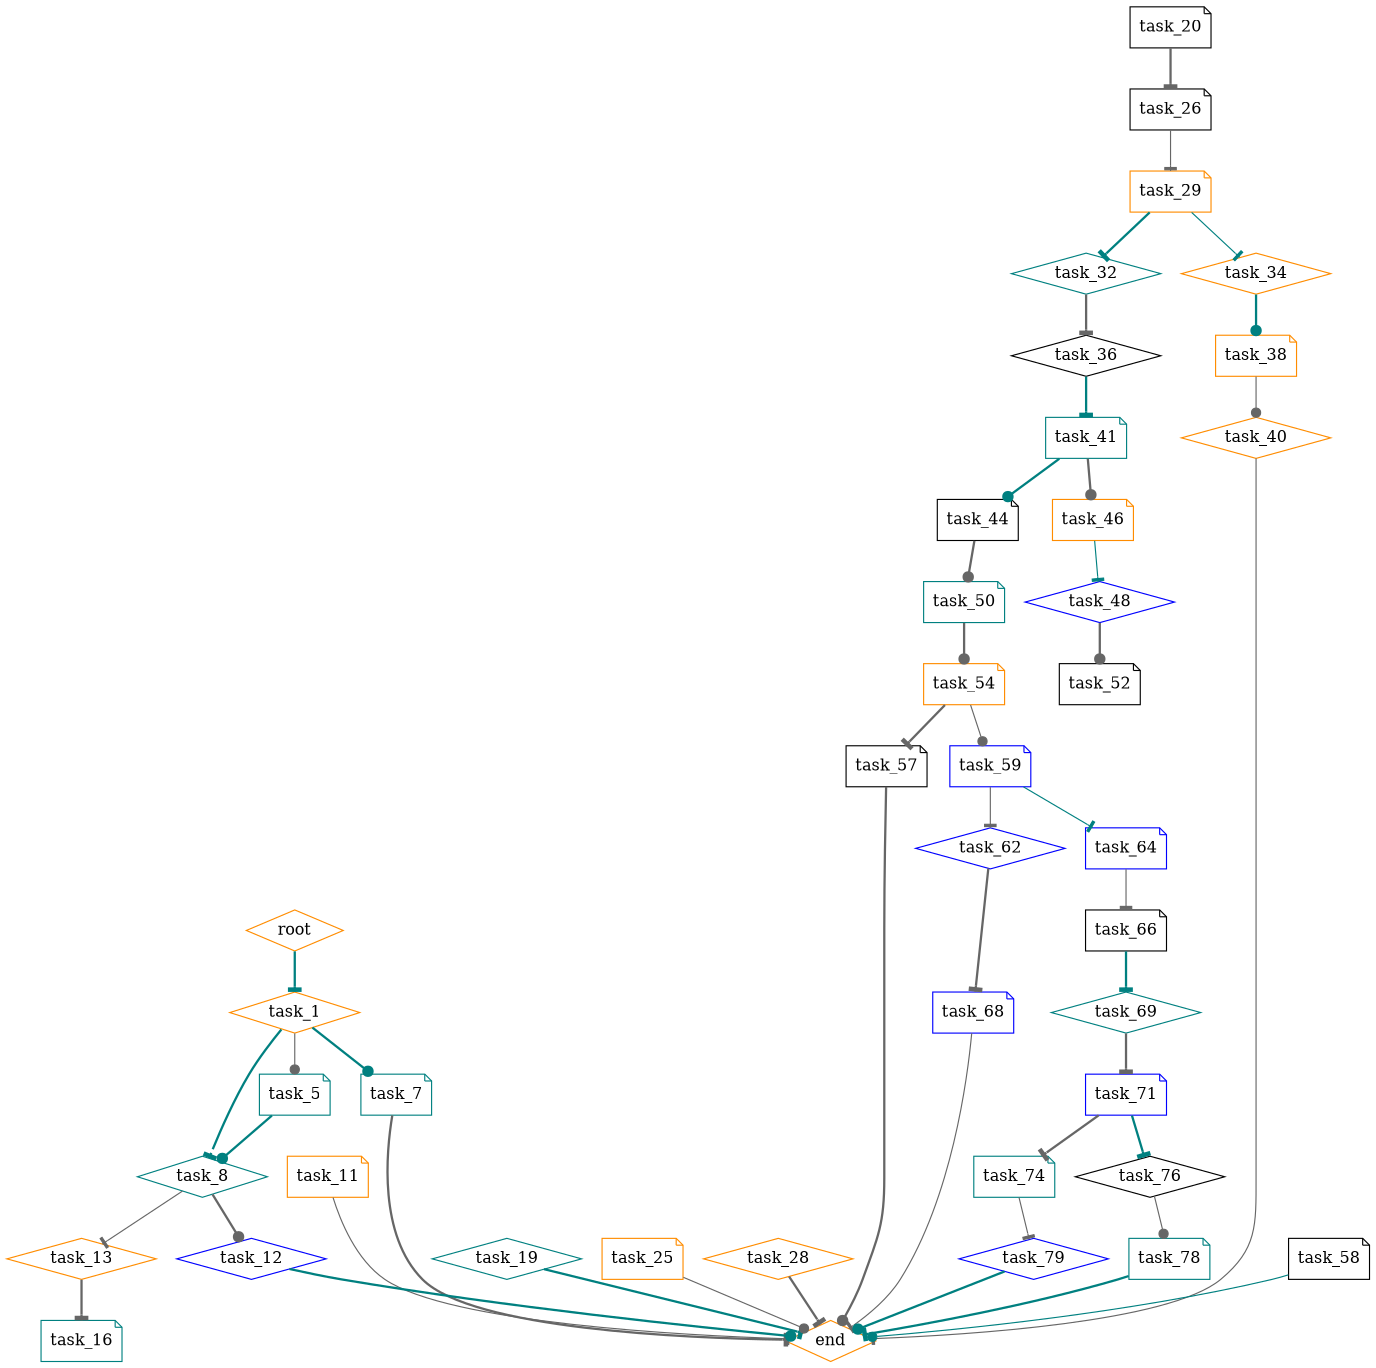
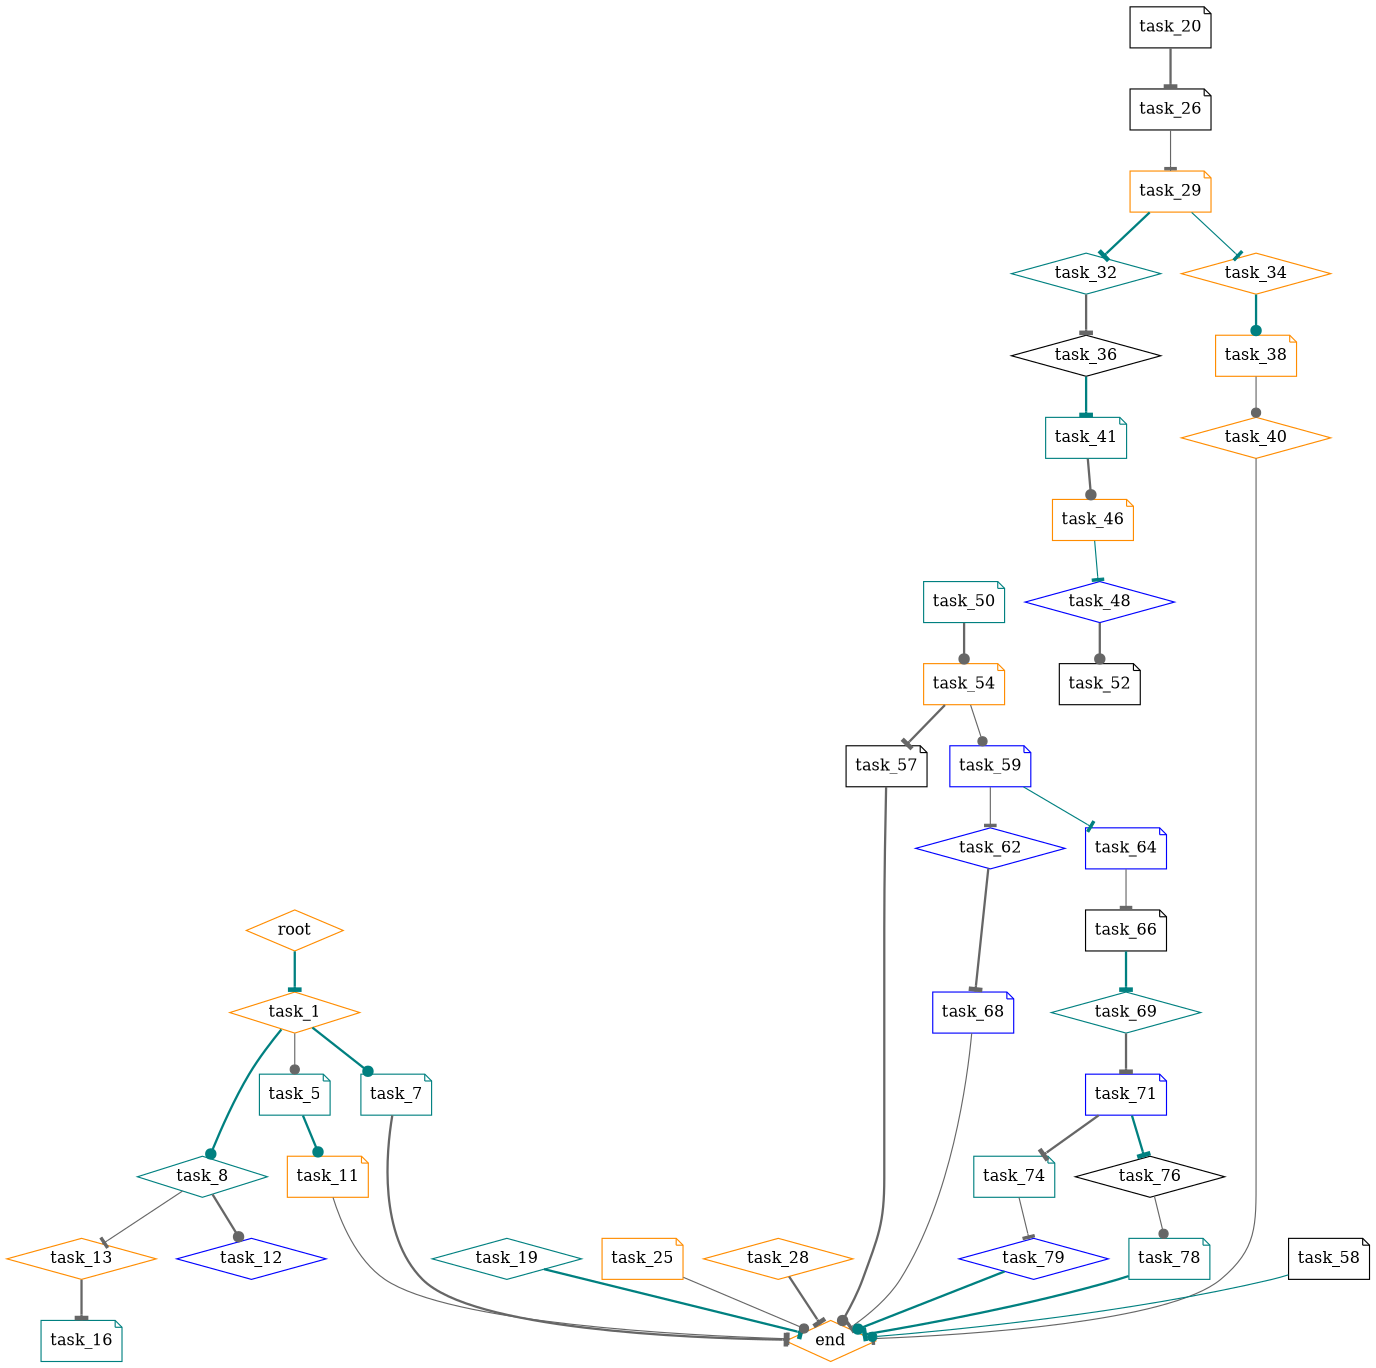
node "task_44": removed
edge "task_1" -> "task_8": arrowhead tee -> dot
edge "task_5" -> "task_8": now "task_5" -> "task_11"
edge "task_12" -> "end": removed
